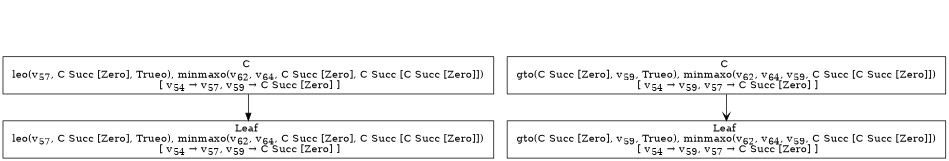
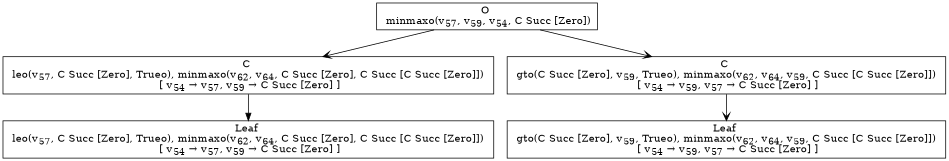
node "O": added
